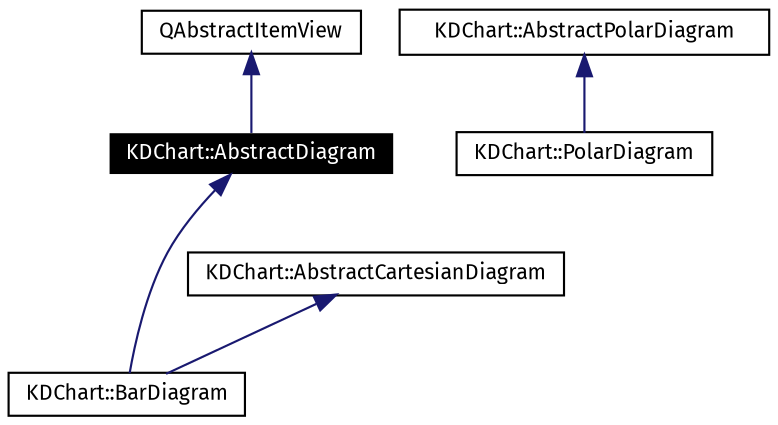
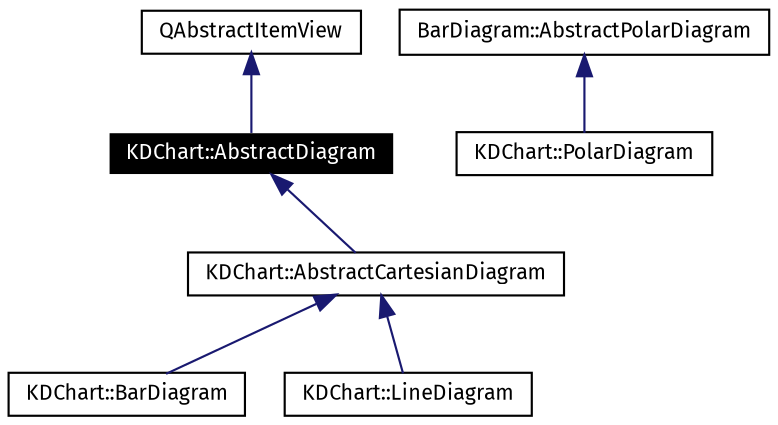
node "KDChart::AbstractPolarDiagram": label "KDChart::AbstractPolarDiagram" -> "BarDiagram::AbstractPolarDiagram"
edge "KDChart::BarDiagram" -> "KDChart::AbstractDiagram": now "KDChart::AbstractCartesianDiagram" -> "KDChart::AbstractDiagram"
node "KDChart::LineDiagram": added
